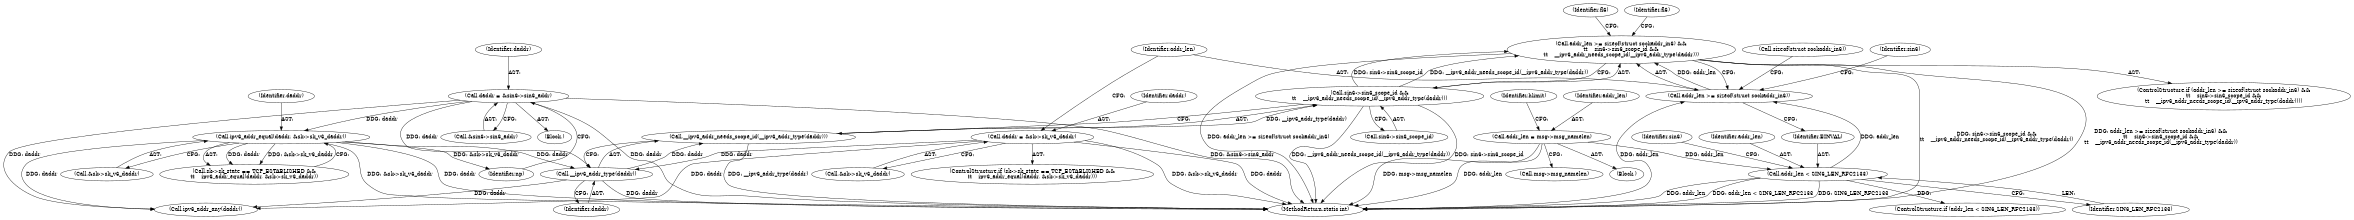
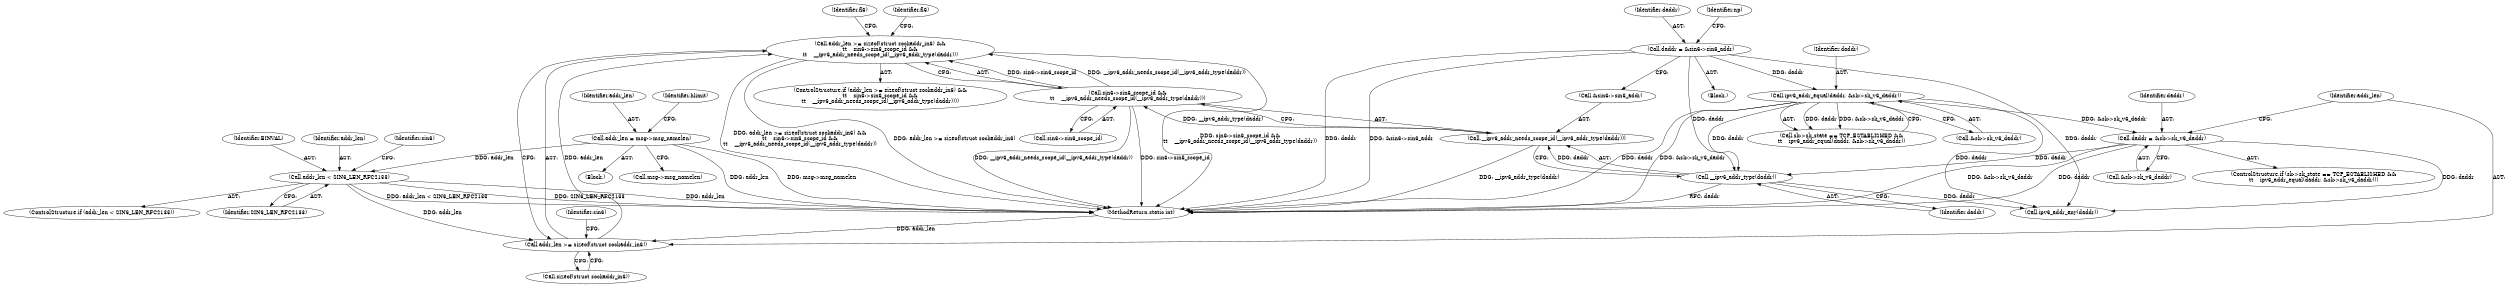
edge "(Call,&sin6->sin6_addr)" -> "(Call,daddr = &sin6->sin6_addr)": now "(Call,&sin6->sin6_addr)" -> "(Call,__ipv6_addr_needs_scope_id(__ipv6_addr_type(daddr)))"
edge "(Call,addr_len >= sizeof(struct sockaddr_in6))" -> "(Identifier,EINVAL)": now "(Call,addr_len >= sizeof(struct sockaddr_in6))" -> "(Call,sizeof(struct sockaddr_in6))"
edge "(Call,ipv6_addr_equal(daddr, &sk->sk_v6_daddr))" -> "(Identifier,np)": now "(Call,ipv6_addr_equal(daddr, &sk->sk_v6_daddr))" -> "(Call,daddr = &sk->sk_v6_daddr)"
edge "(Call,__ipv6_addr_type(daddr))" -> "(MethodReturn,static int)": label "DDG: daddr" -> "RFC: daddr"
edge "(Call,addr_len < SIN6_LEN_RFC2133)" -> "(ControlStructure,if (addr_len < SIN6_LEN_RFC2133))": label "DDG: " -> "AST: "
edge "(Identifier,SIN6_LEN_RFC2133)" -> "(Call,addr_len < SIN6_LEN_RFC2133)": label "LEN: " -> "AST: "
